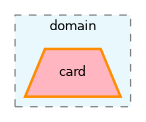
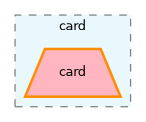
cluster "domain": label "domain" -> "card"
